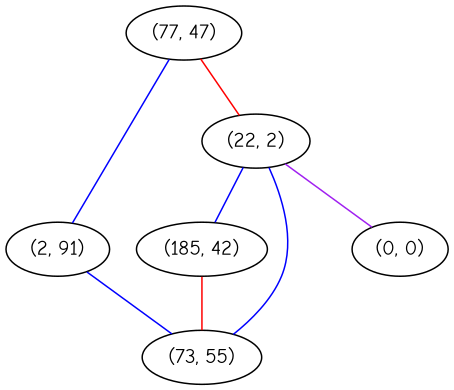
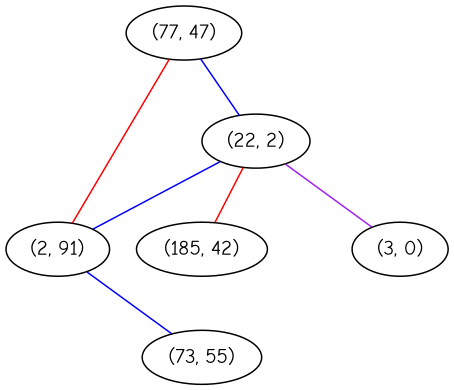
edge "(77, 47)" -- "(22, 2)": color red -> blue
edge "(77, 47)" -- "(2, 91)": color blue -> red
edge "(22, 2)" -- "(185, 42)": color blue -> red
node "(0, 0)": label "(0, 0)" -> "(3, 0)"
edge "(22, 2)" -- "(73, 55)": now "(22, 2)" -- "(2, 91)"
edge "(185, 42)" -- "(73, 55)": removed
